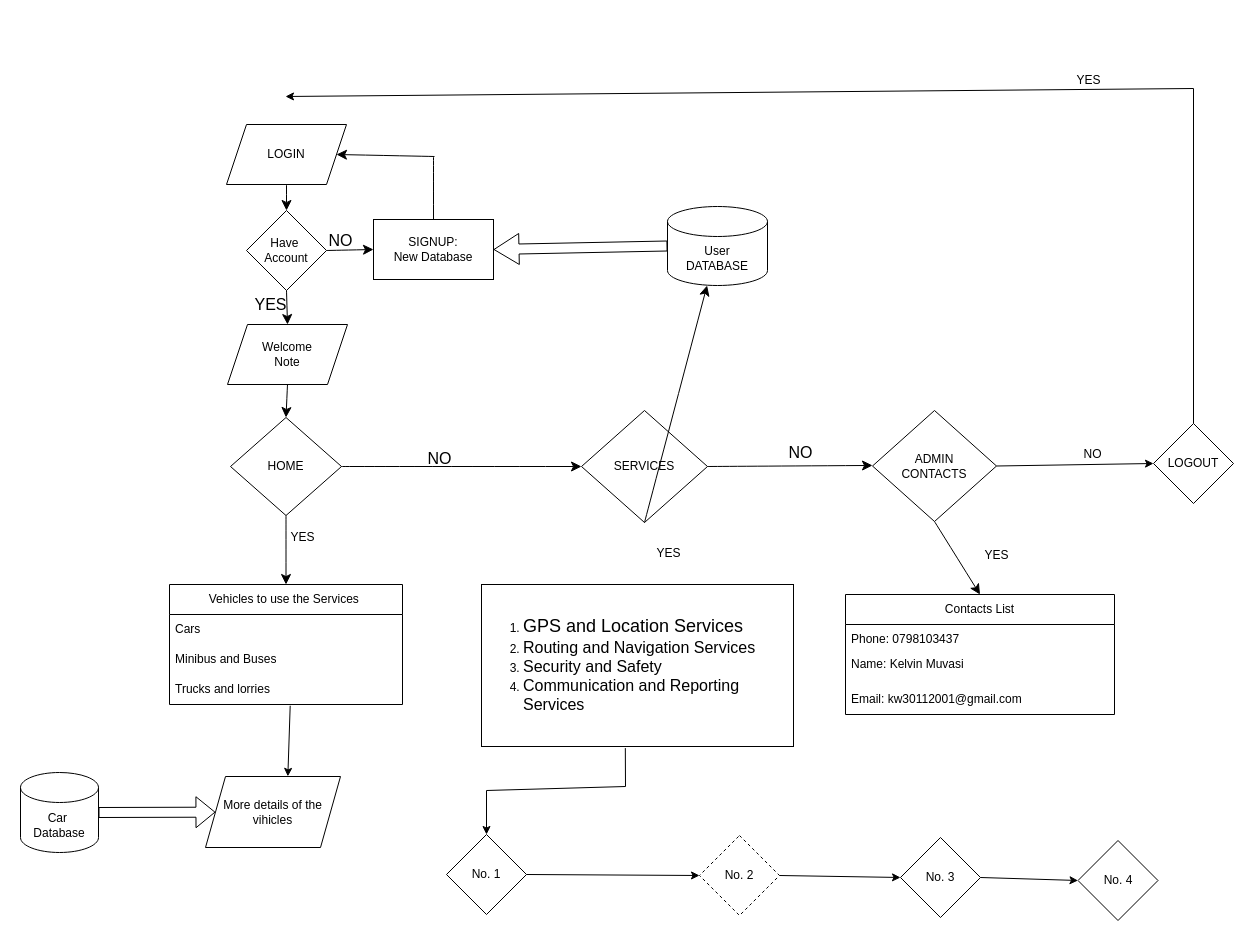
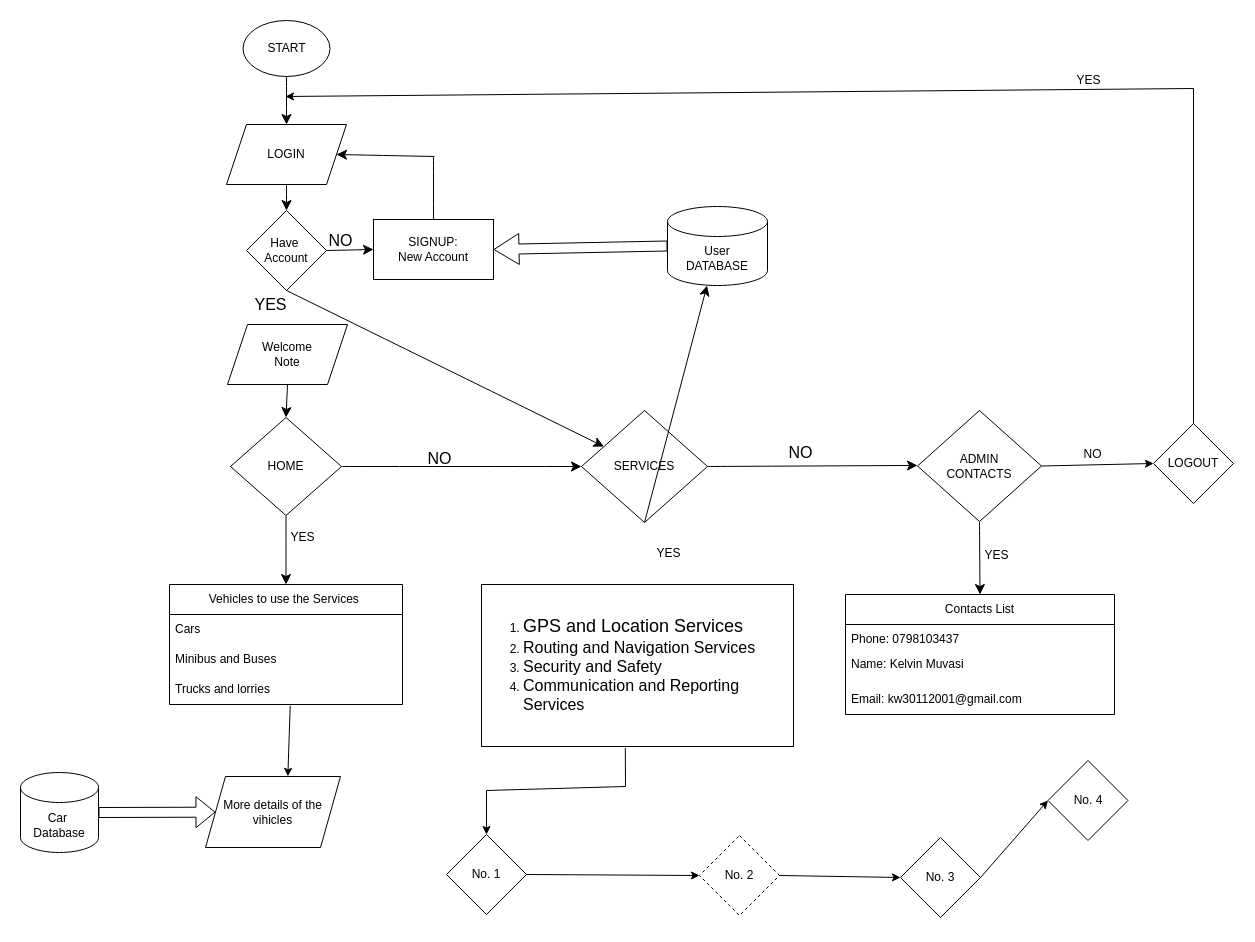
node "START": added
edge "START" -> "LOGIN": added
node "SIGNUP: New Database": label "SIGNUP: New Database" -> "SIGNUP: New Account"
edge "Have Account" -> "Welcome Note": now "Have Account" -> "SERVICES"
node "ADMIN CONTACTS": moved (935, 466) -> (980, 466)
node "No. 4": moved (1118, 881) -> (1088, 801)
